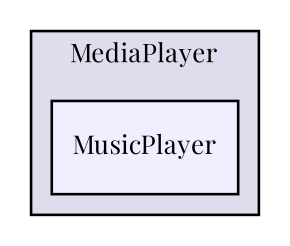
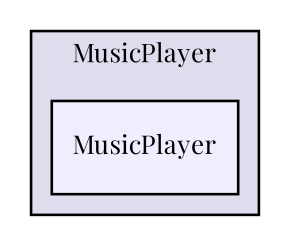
cluster "MediaPlayer": label "MediaPlayer" -> "MusicPlayer"
